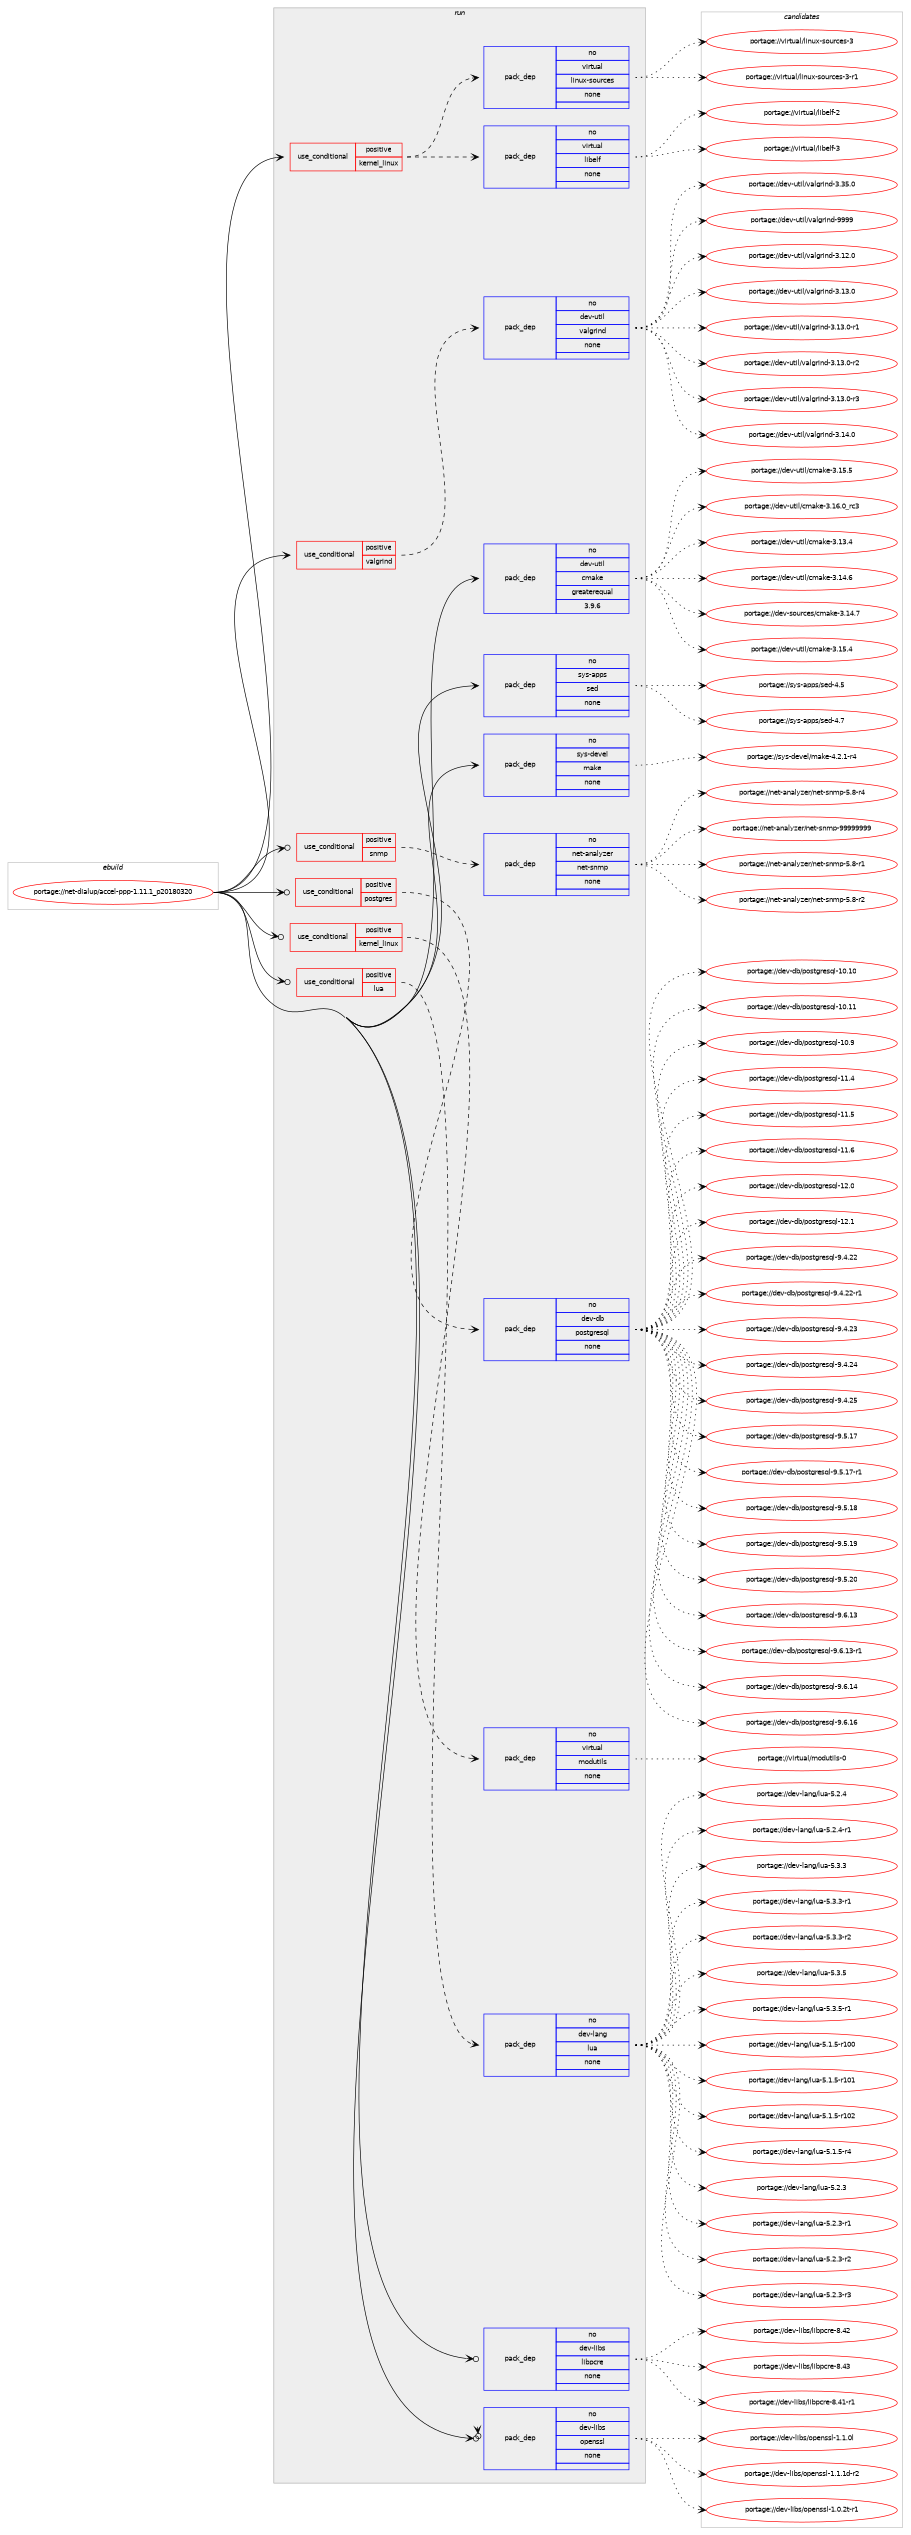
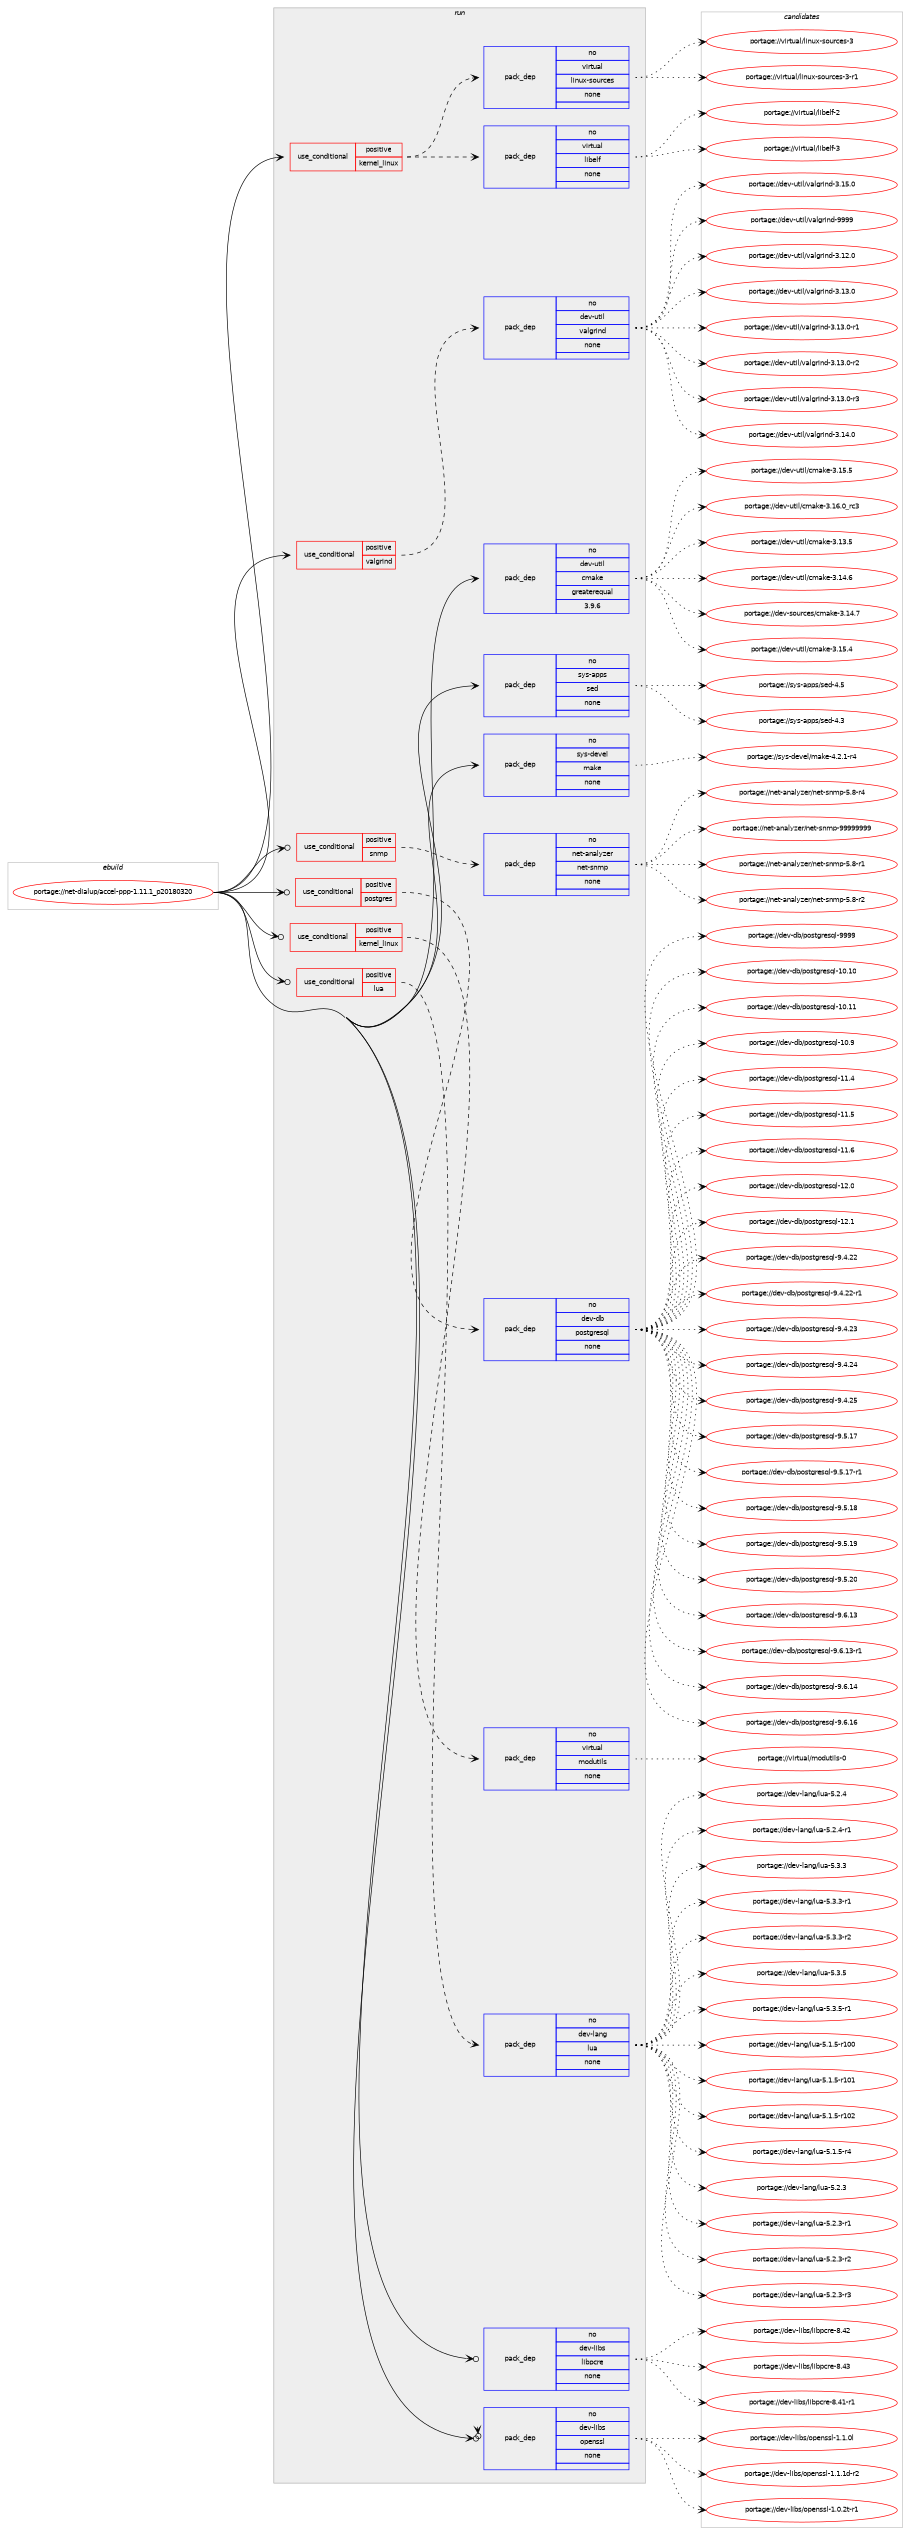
node "portage://dev-util/valgrind-3.35.0": label "portage://dev-util/valgrind-3.35.0" -> "portage://dev-util/valgrind-3.15.0"
node "portage://dev-util/cmake-3.13.4": label "portage://dev-util/cmake-3.13.4" -> "portage://dev-util/cmake-3.13.5"
node "portage://sys-apps/sed-4.7": label "portage://sys-apps/sed-4.7" -> "portage://sys-apps/sed-4.3"
node "portage://dev-db/postgresql-9999": added
